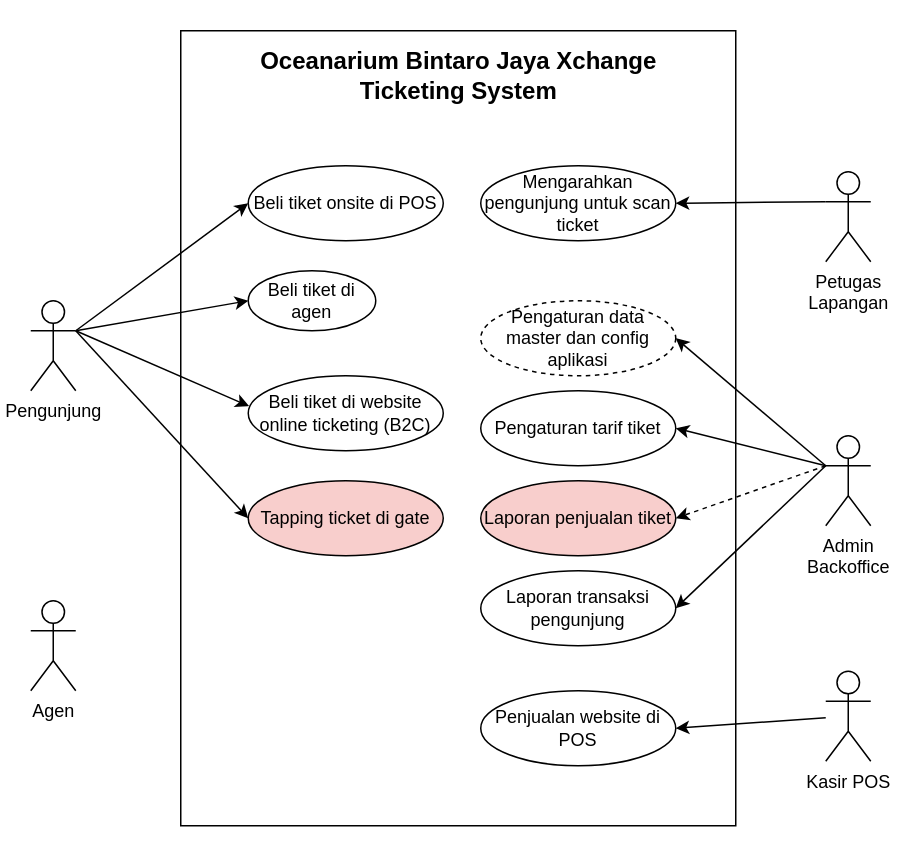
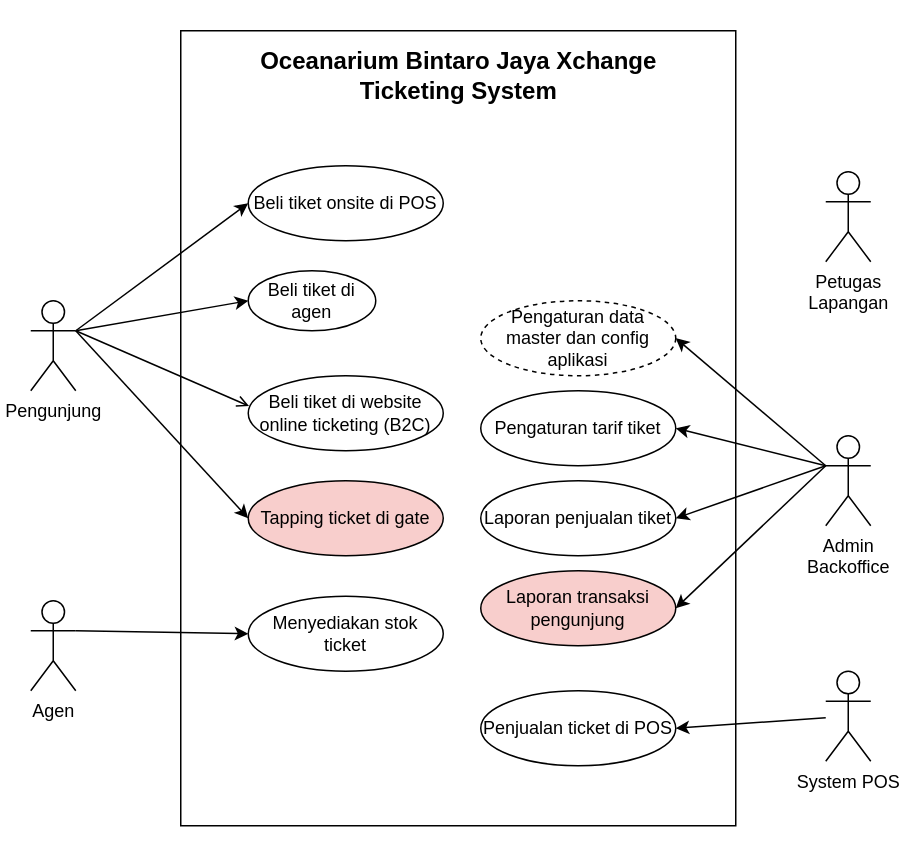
edge "Petugas Lapangan" -> "Mengarahkan pengunjung untuk scan ticket": removed
node "Mengarahkan pengunjung untuk scan ticket": removed
edge "Pengunjung" -> "Beli tiket di website online ticketing (B2C)": arrowhead classic -> open
edge "Admin Backoffice" -> "Laporan penjualan tiket": style dashed -> solid
node "Laporan penjualan tiket": fillcolor #f8cecc -> #ffffff
node "Laporan transaksi pengunjung": fillcolor #ffffff -> #f8cecc
edge "Agen" -> "Menyediakan stok ticket": added
node "Menyediakan stok ticket": added
node "Penjualan website di POS": label "Penjualan website di POS" -> "Penjualan ticket di POS"
node "Kasir POS": label "Kasir POS" -> "System POS"
